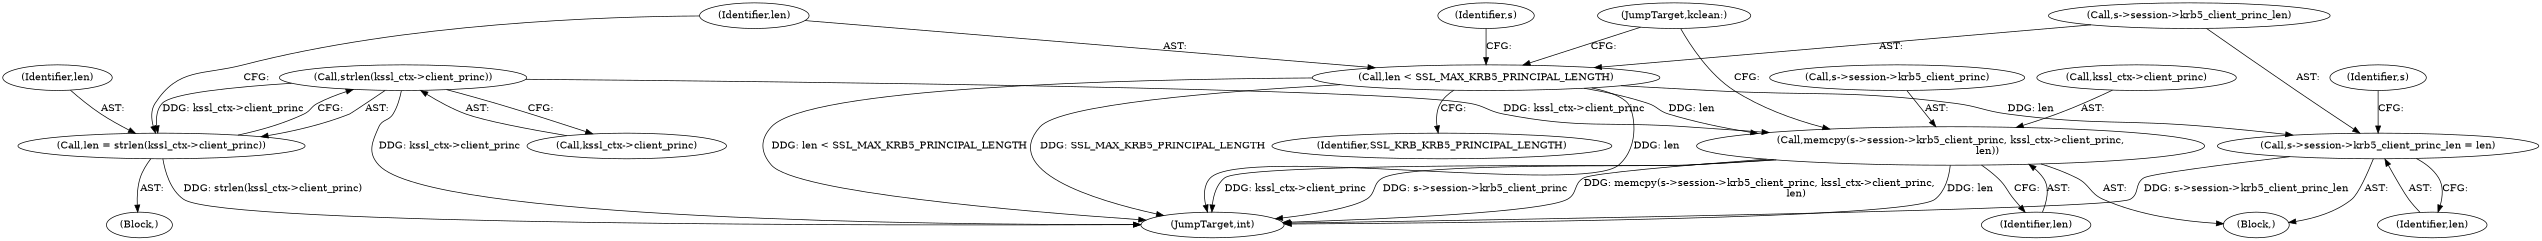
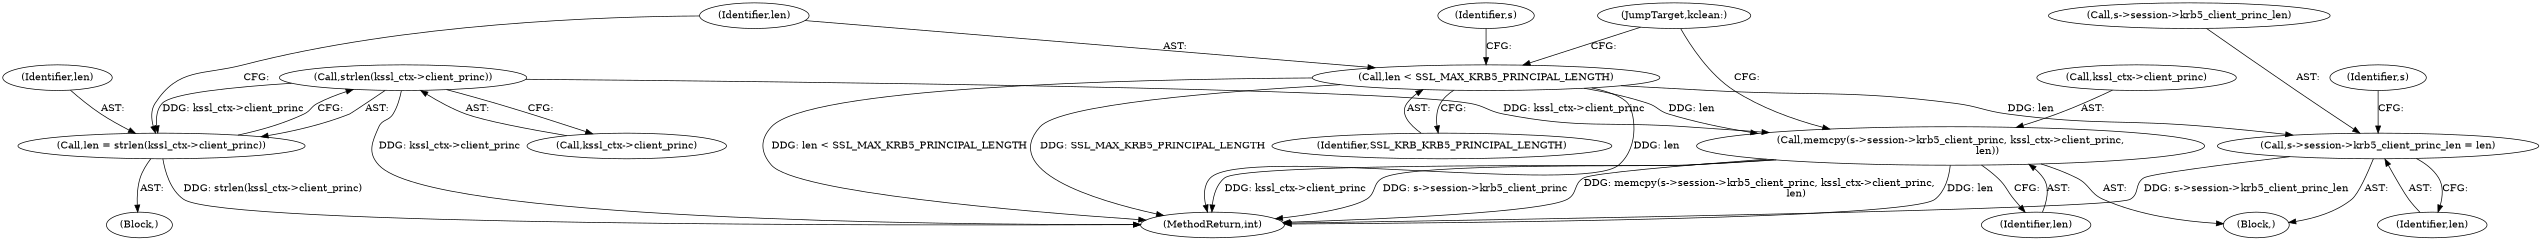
edge "(Call,s->session->krb5_client_princ_len)" -> "(Call,len < SSL_MAX_KRB5_PRINCIPAL_LENGTH)": now "(Identifier,SSL_KRB_KRB5_PRINCIPAL_LENGTH)" -> "(Call,len < SSL_MAX_KRB5_PRINCIPAL_LENGTH)"
node "(Call,s->session->krb5_client_princ)": removed
node "(JumpTarget,int)": label "(JumpTarget,int)" -> "(MethodReturn,int)"
